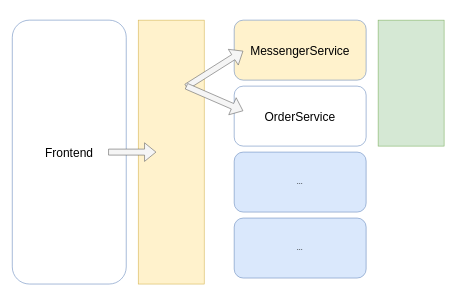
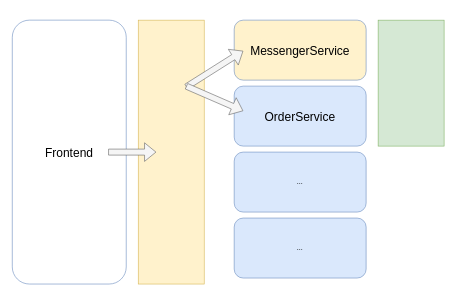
node "OrderService": fillcolor #ffffff -> #dae8fc
